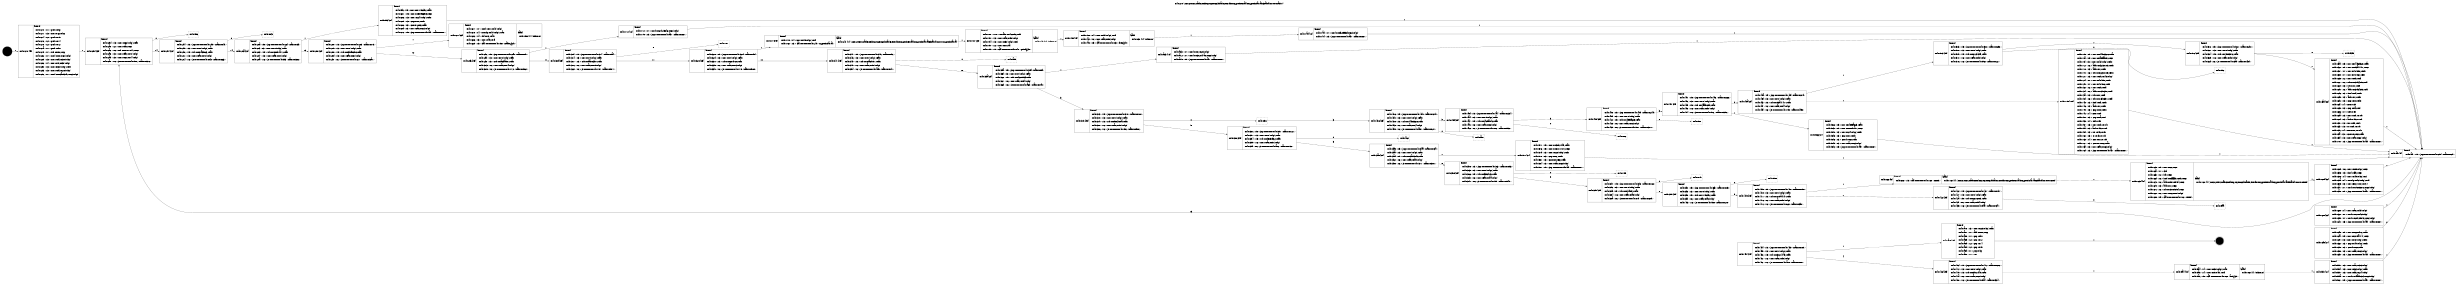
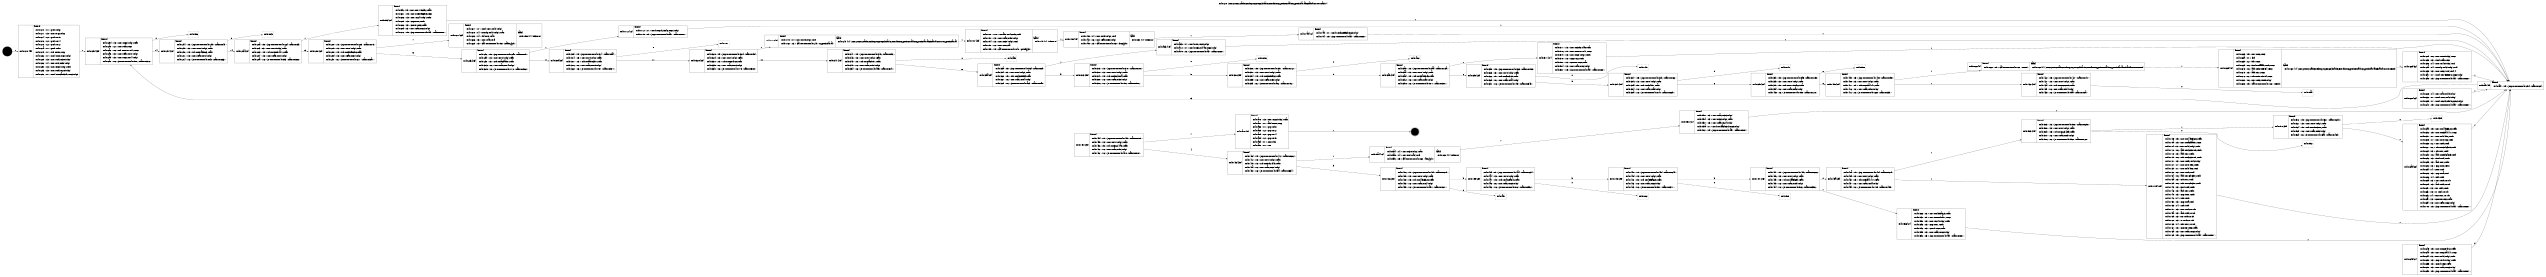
edge "0x40185c" -> "0x401486 [25]": now "0x40146d [25]" -> "0x401486 [25]"
